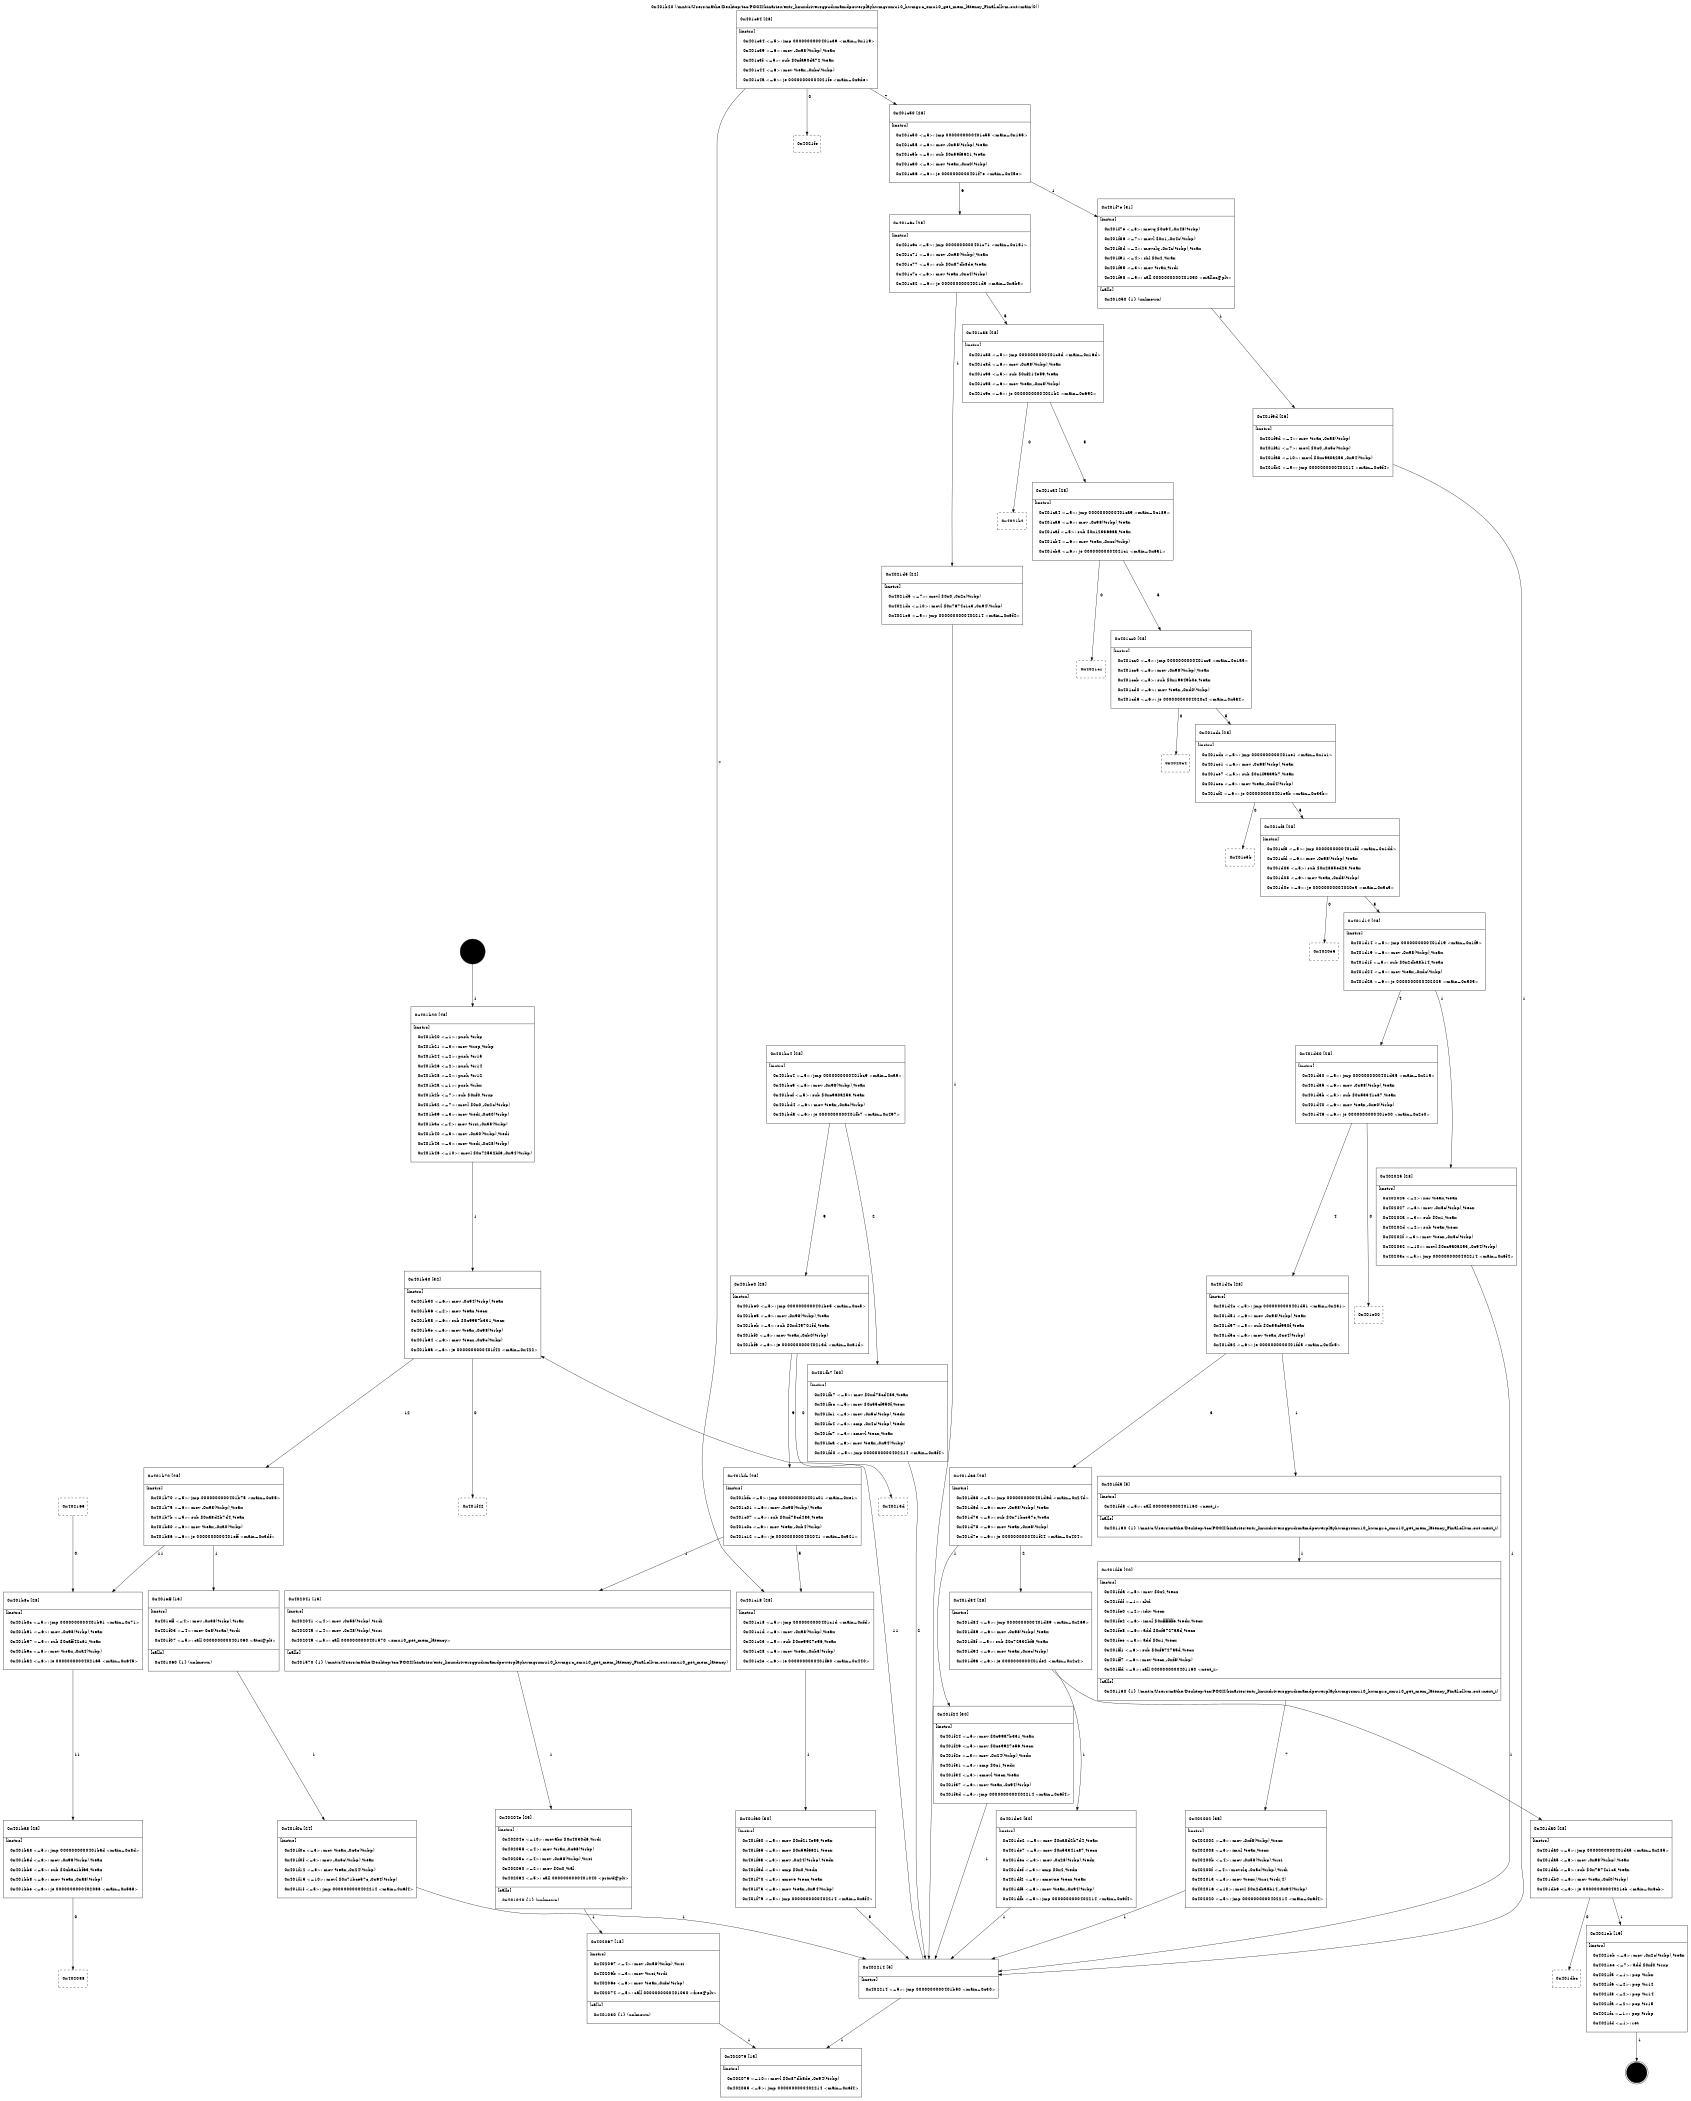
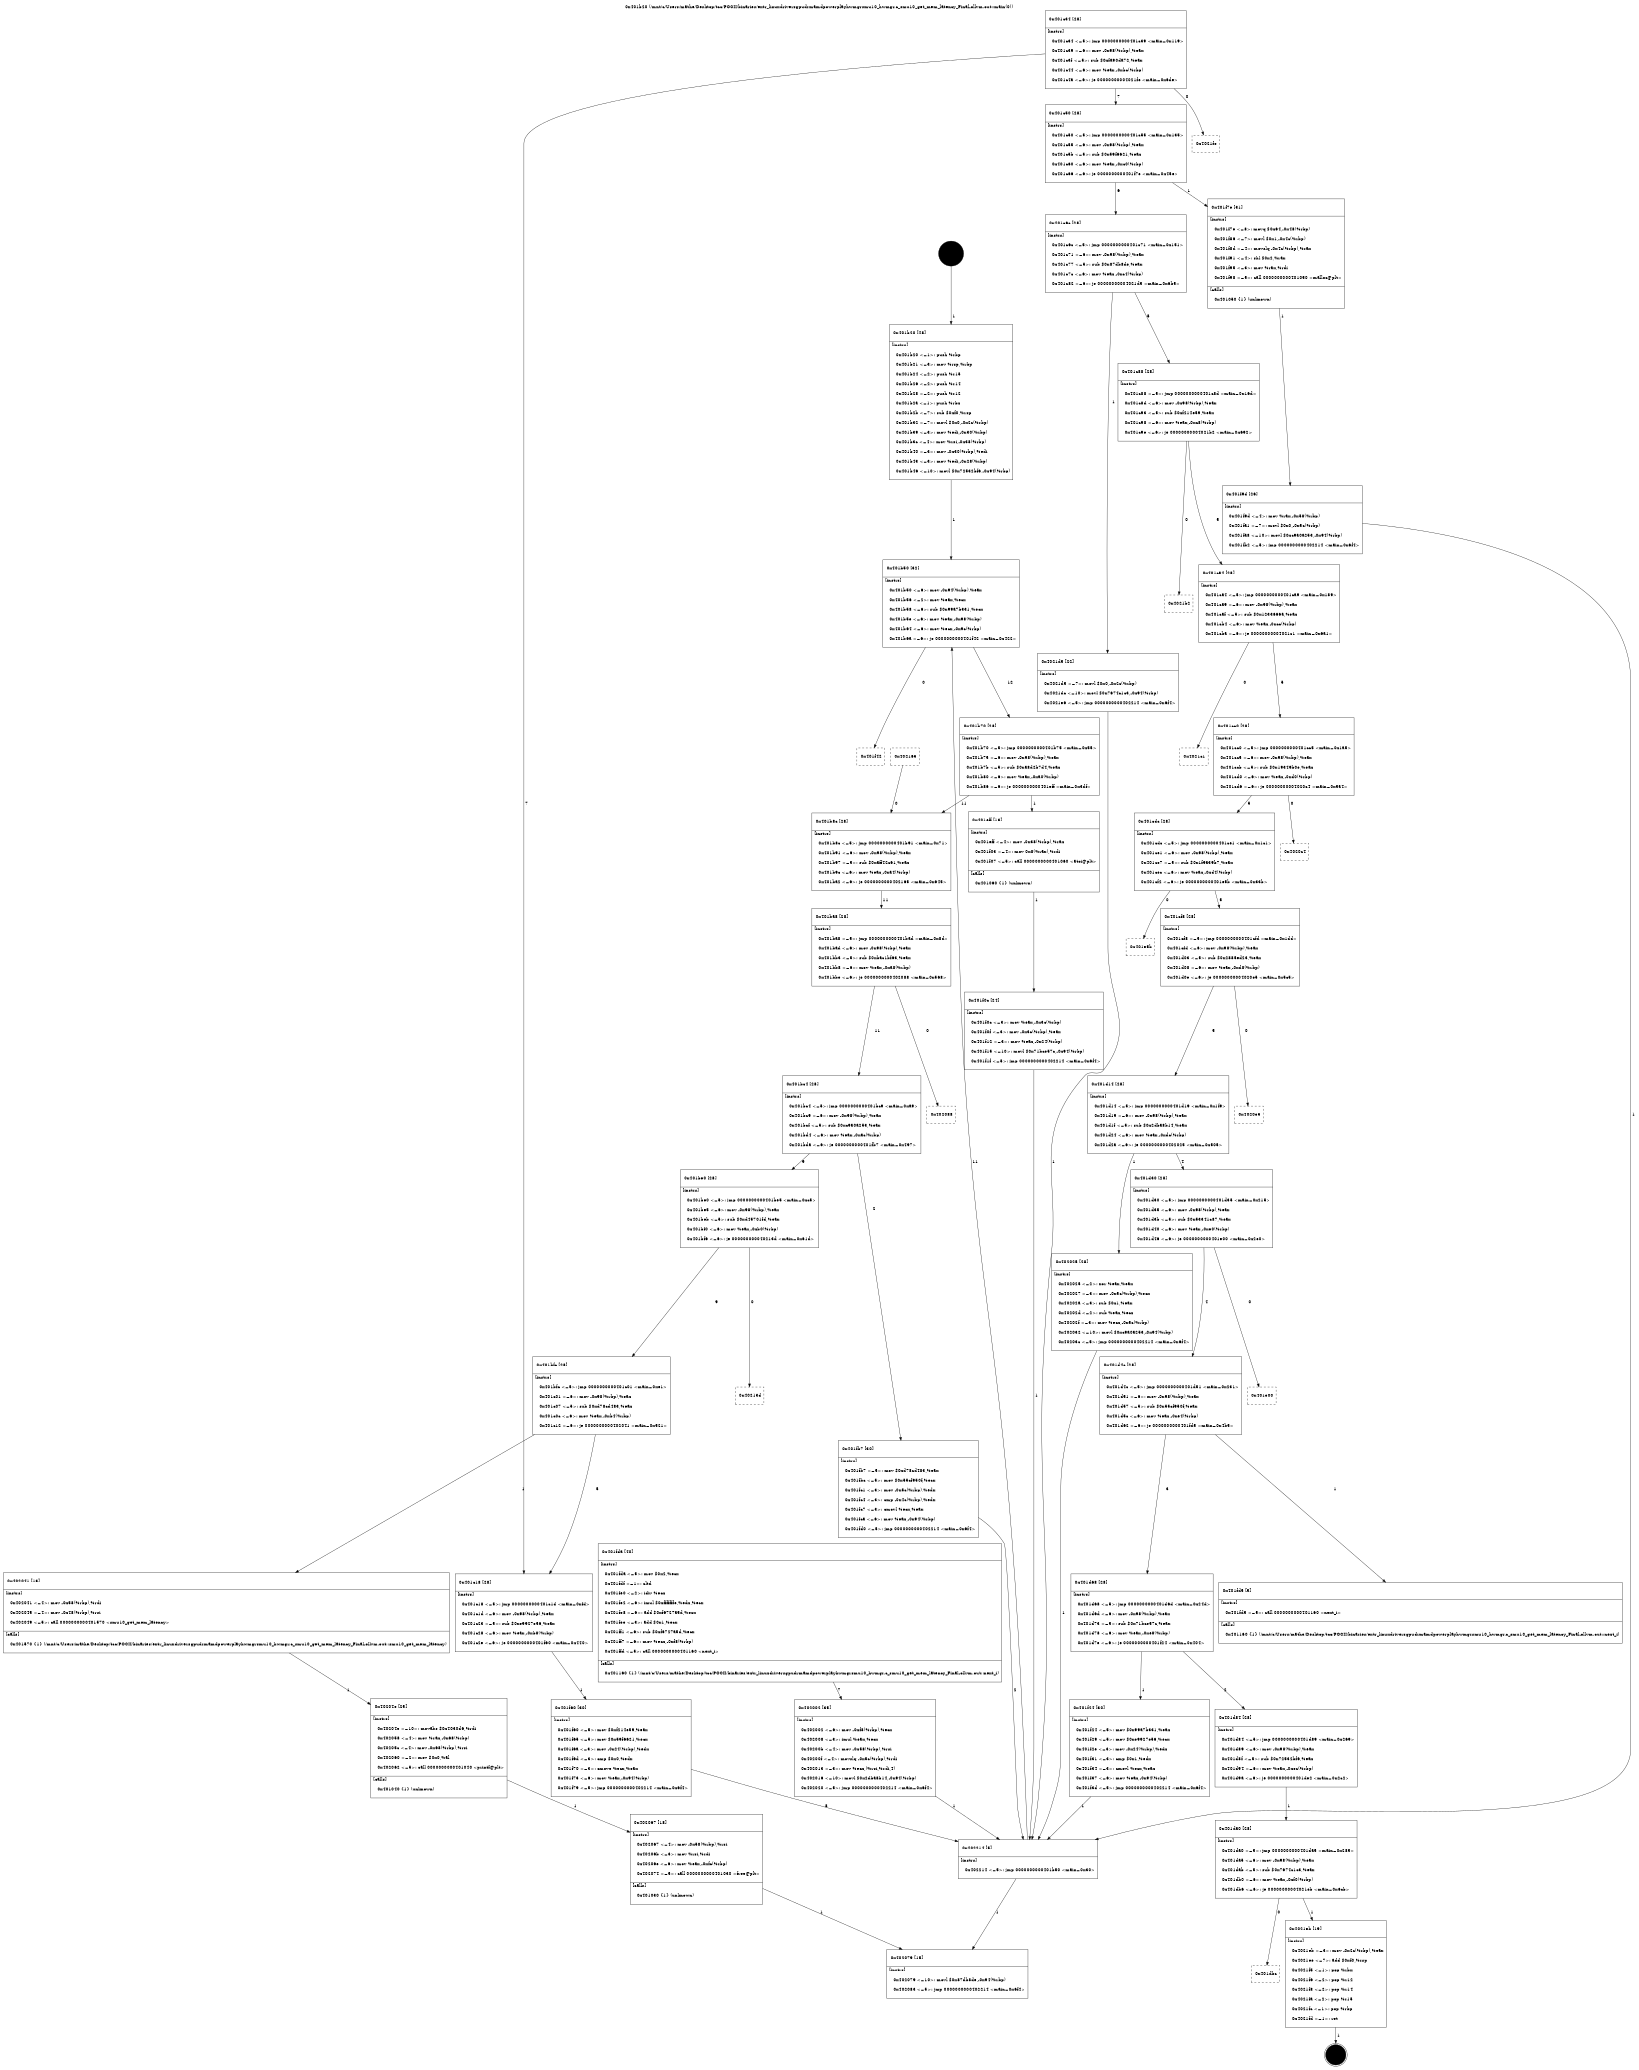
edge "0x401ba8 [28]" -> "0x401bc4 [28]": added, label "11"
edge "0x401fd5 [5]" -> "0x401fda [40]": removed, label "1"
node "0x401de2 [30]": removed
